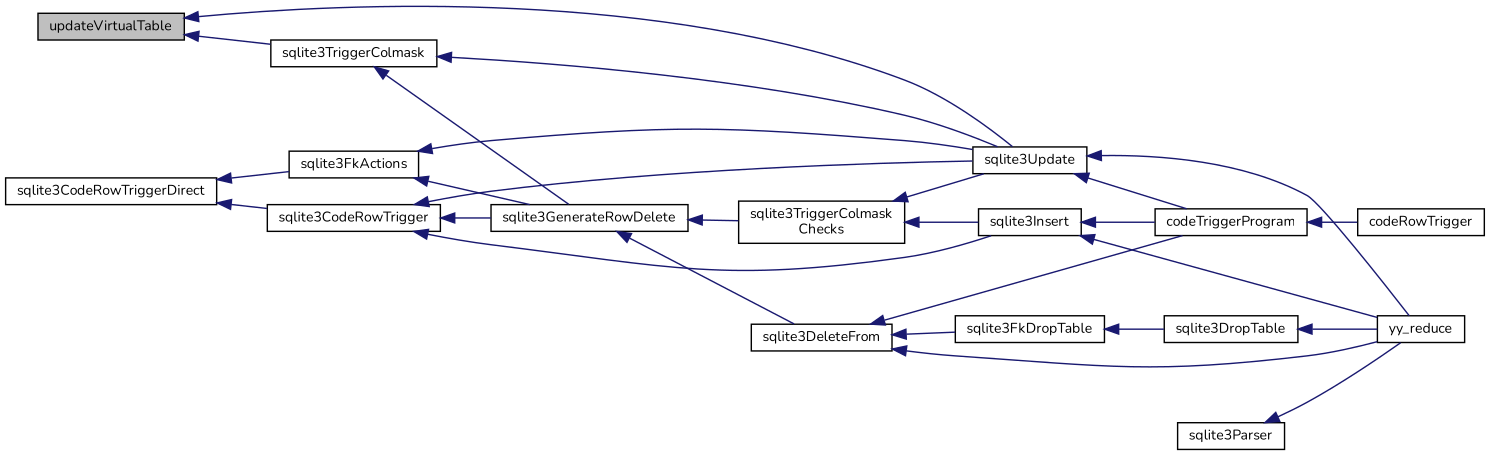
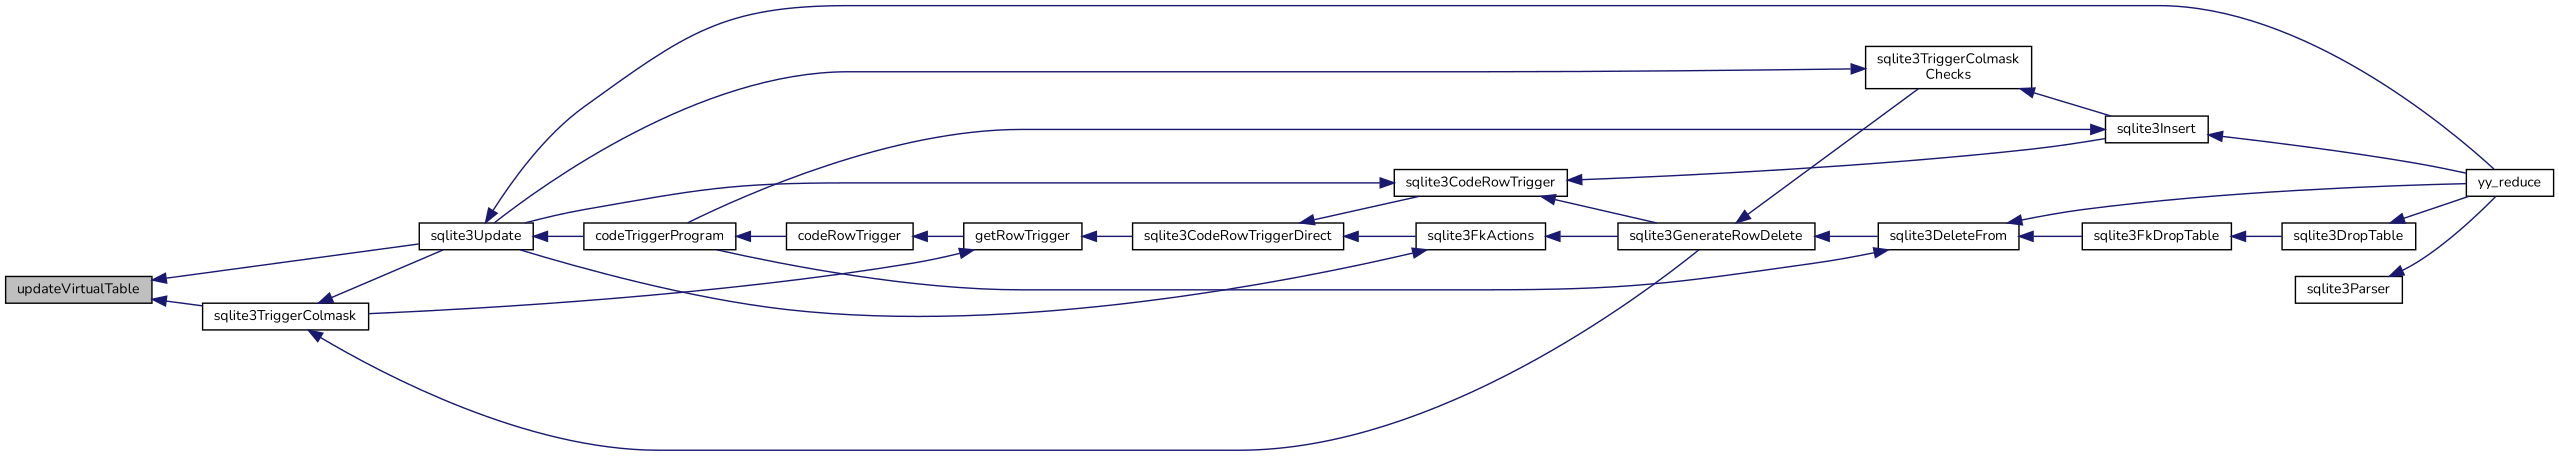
node "getRowTrigger": added
